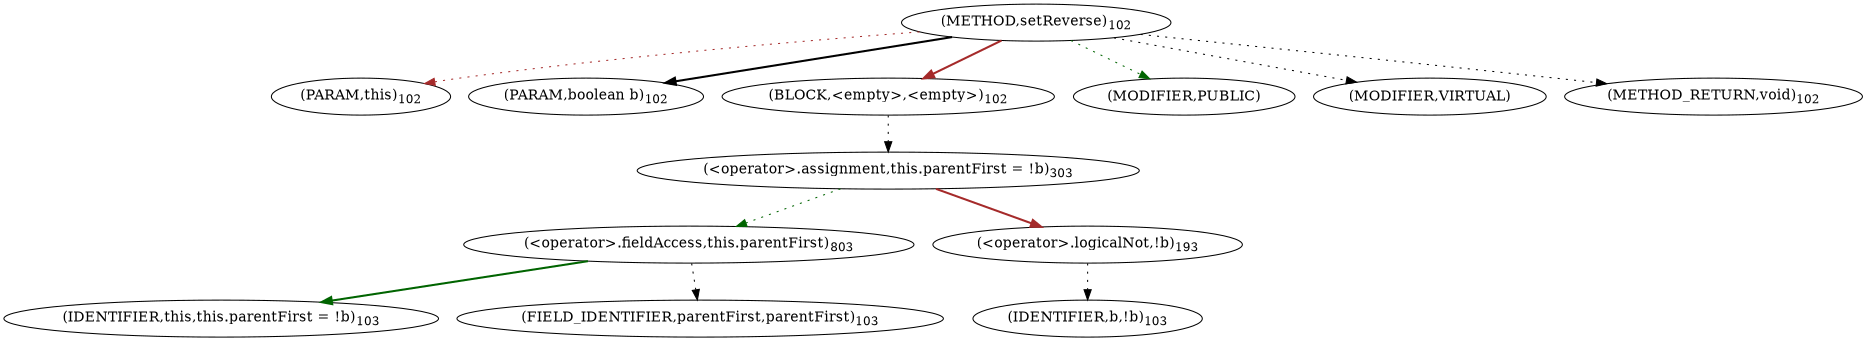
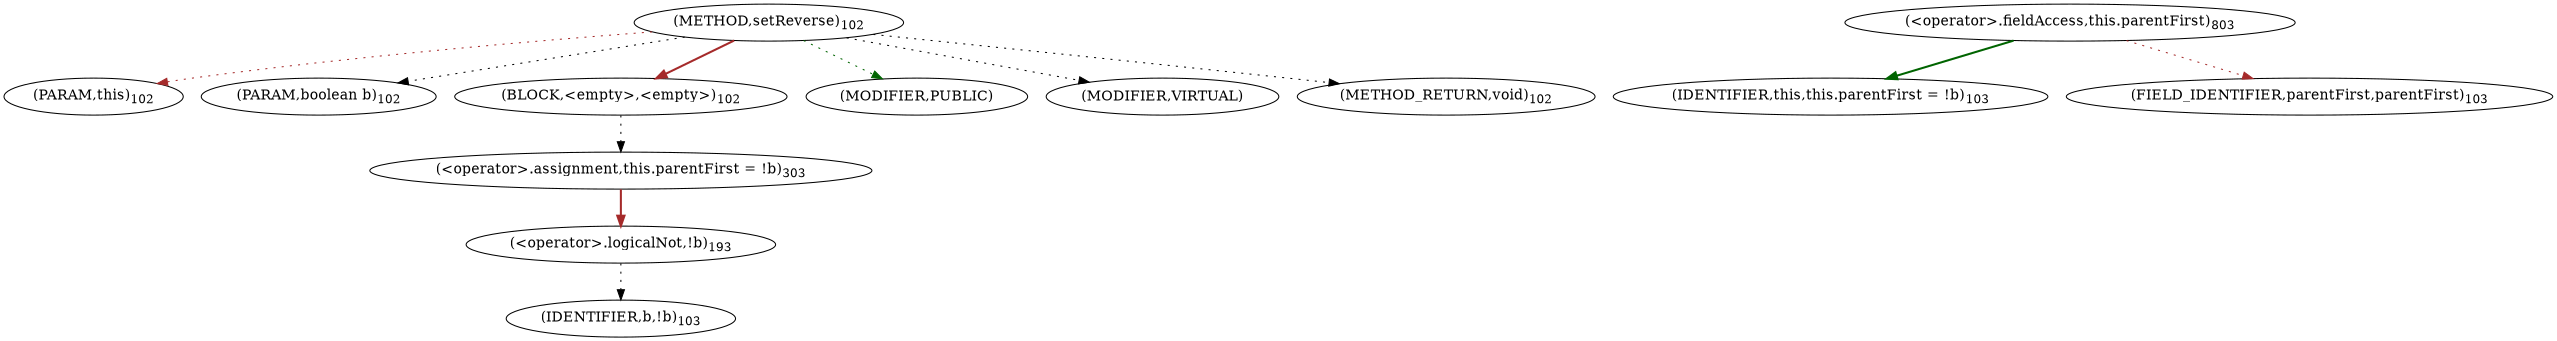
edge "(METHOD,setReverse)" -> "(PARAM,boolean b)": style bold -> dotted
edge "(<operator>.assignment,this.parentFirst = !b)" -> "(<operator>.fieldAccess,this.parentFirst)": removed
edge "(<operator>.fieldAccess,this.parentFirst)" -> "(FIELD_IDENTIFIER,parentFirst,parentFirst)": color black -> brown
